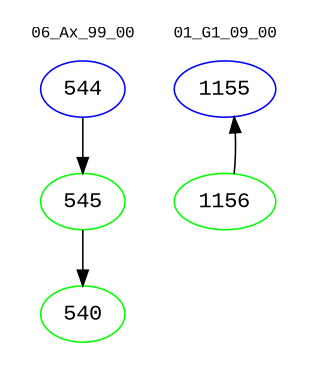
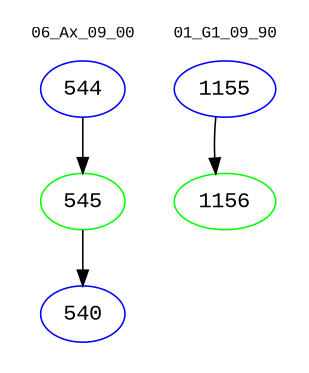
cluster "06_Ax_99_00": label "06_Ax_99_00" -> "06_Ax_09_00"
cluster "01_G1_09_00": label "01_G1_09_00" -> "01_G1_09_90"
edge "1156" -> "1155": reversed
node "540": color green -> blue
